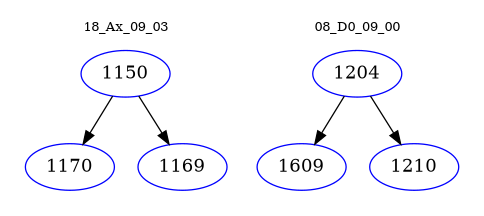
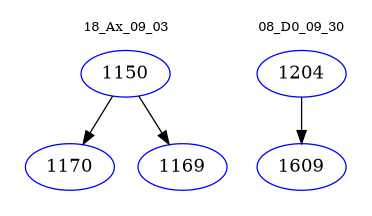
cluster "08_D0_09_00": label "08_D0_09_00" -> "08_D0_09_30"
node "1210": removed
